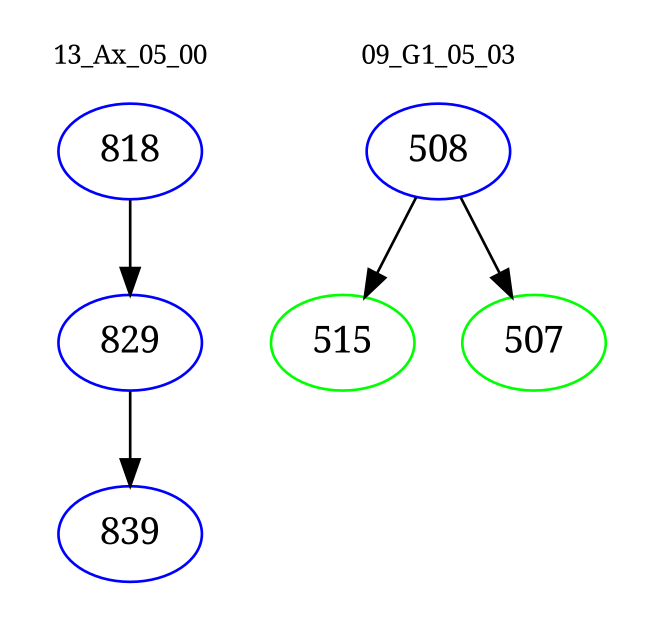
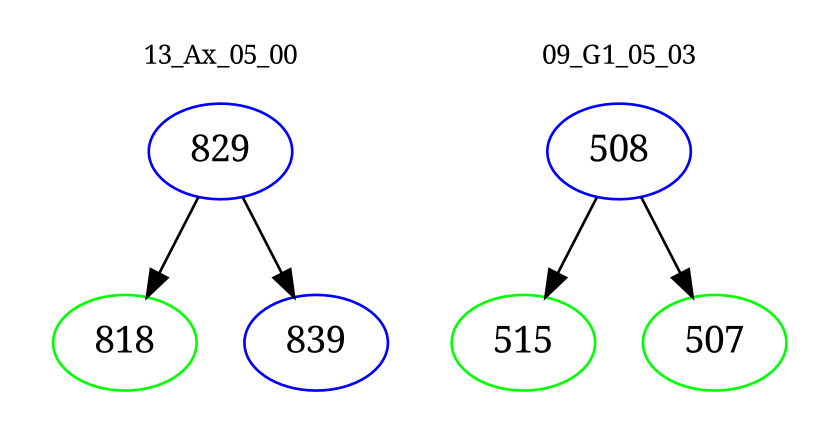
node "818": color blue -> green
edge "818" -> "829": reversed
